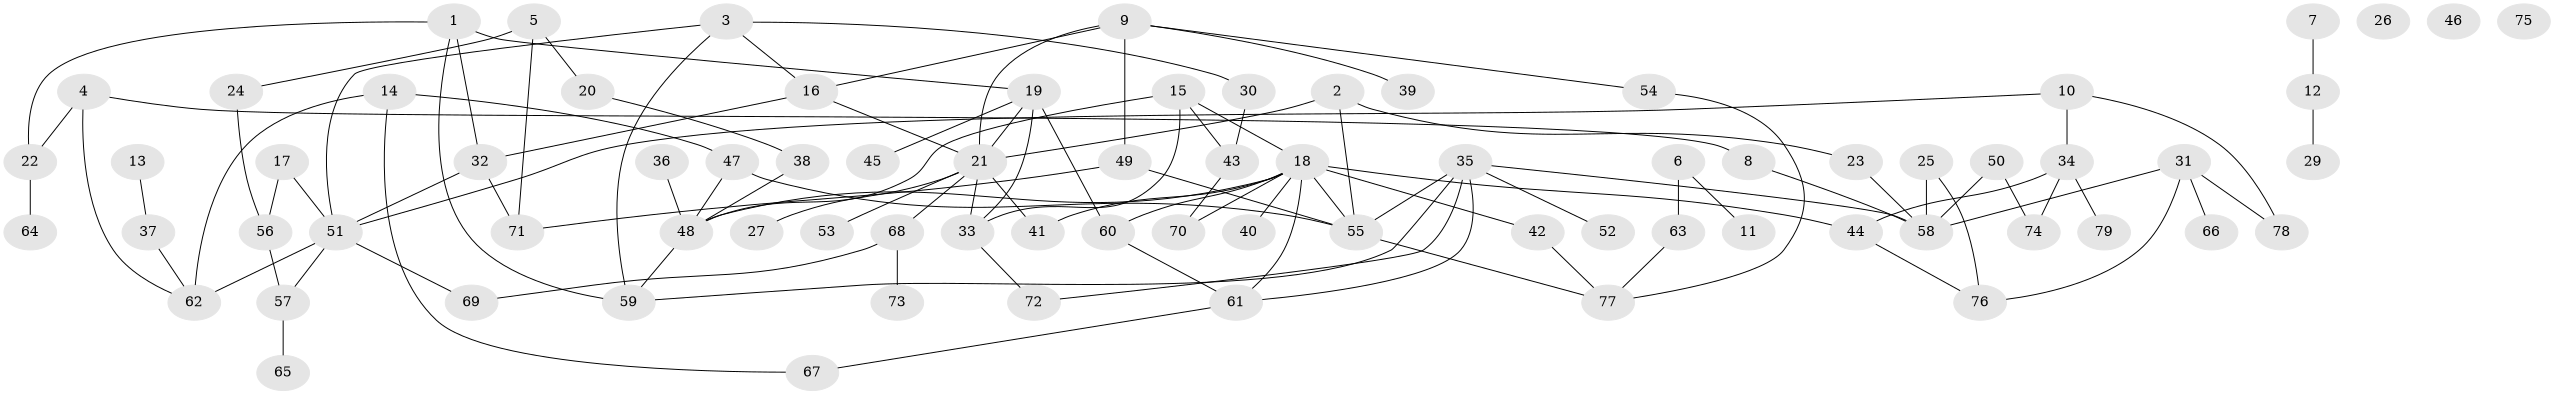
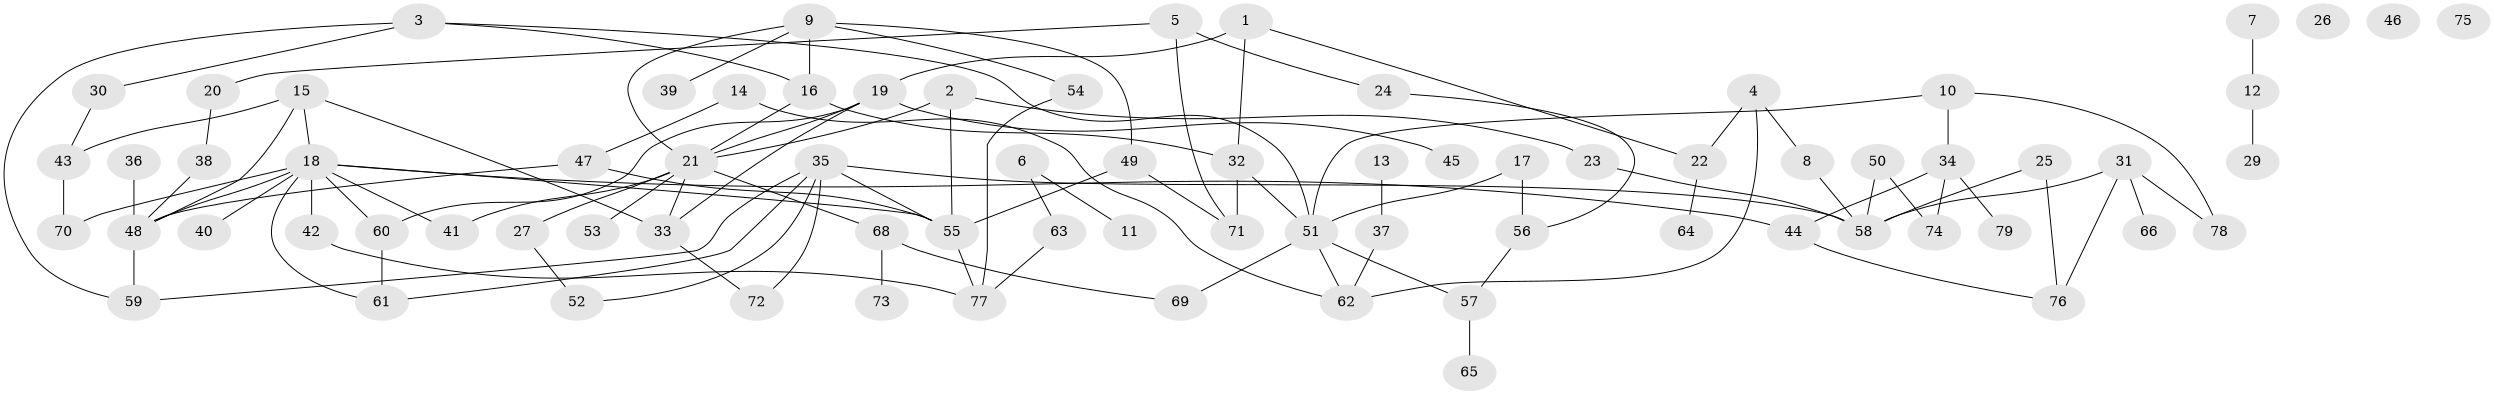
edge "1" -- "59": removed
edge "27" -- "52": added
node "67": removed
